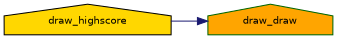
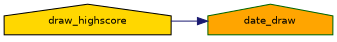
node "draw_draw": label "draw_draw" -> "date_draw"
